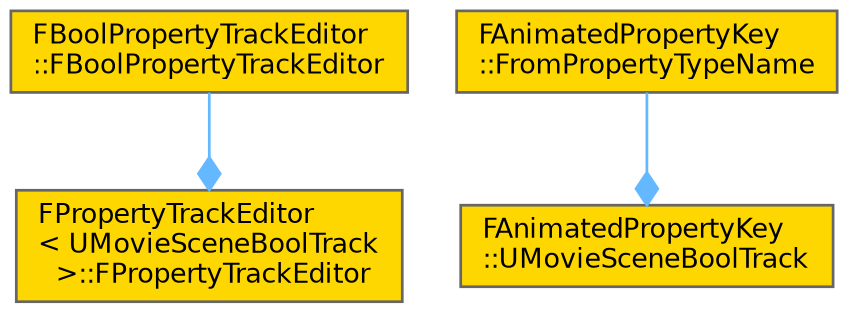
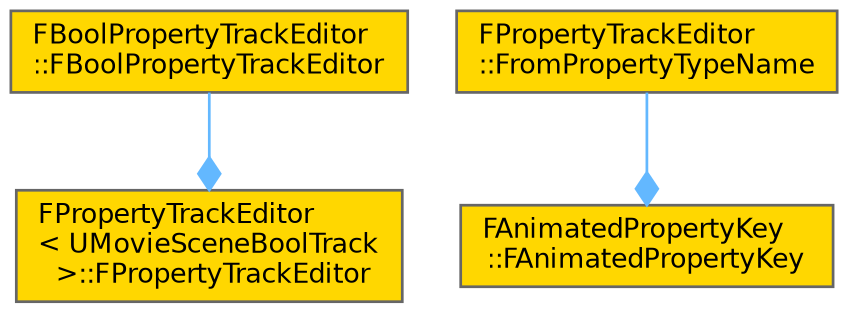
node "FAnimatedPropertyKey ::FromPropertyTypeName": label "FAnimatedPropertyKey ::FromPropertyTypeName" -> "FPropertyTrackEditor ::FromPropertyTypeName"
node "FAnimatedPropertyKey ::UMovieSceneBoolTrack": label "FAnimatedPropertyKey ::UMovieSceneBoolTrack" -> "FAnimatedPropertyKey ::FAnimatedPropertyKey"
